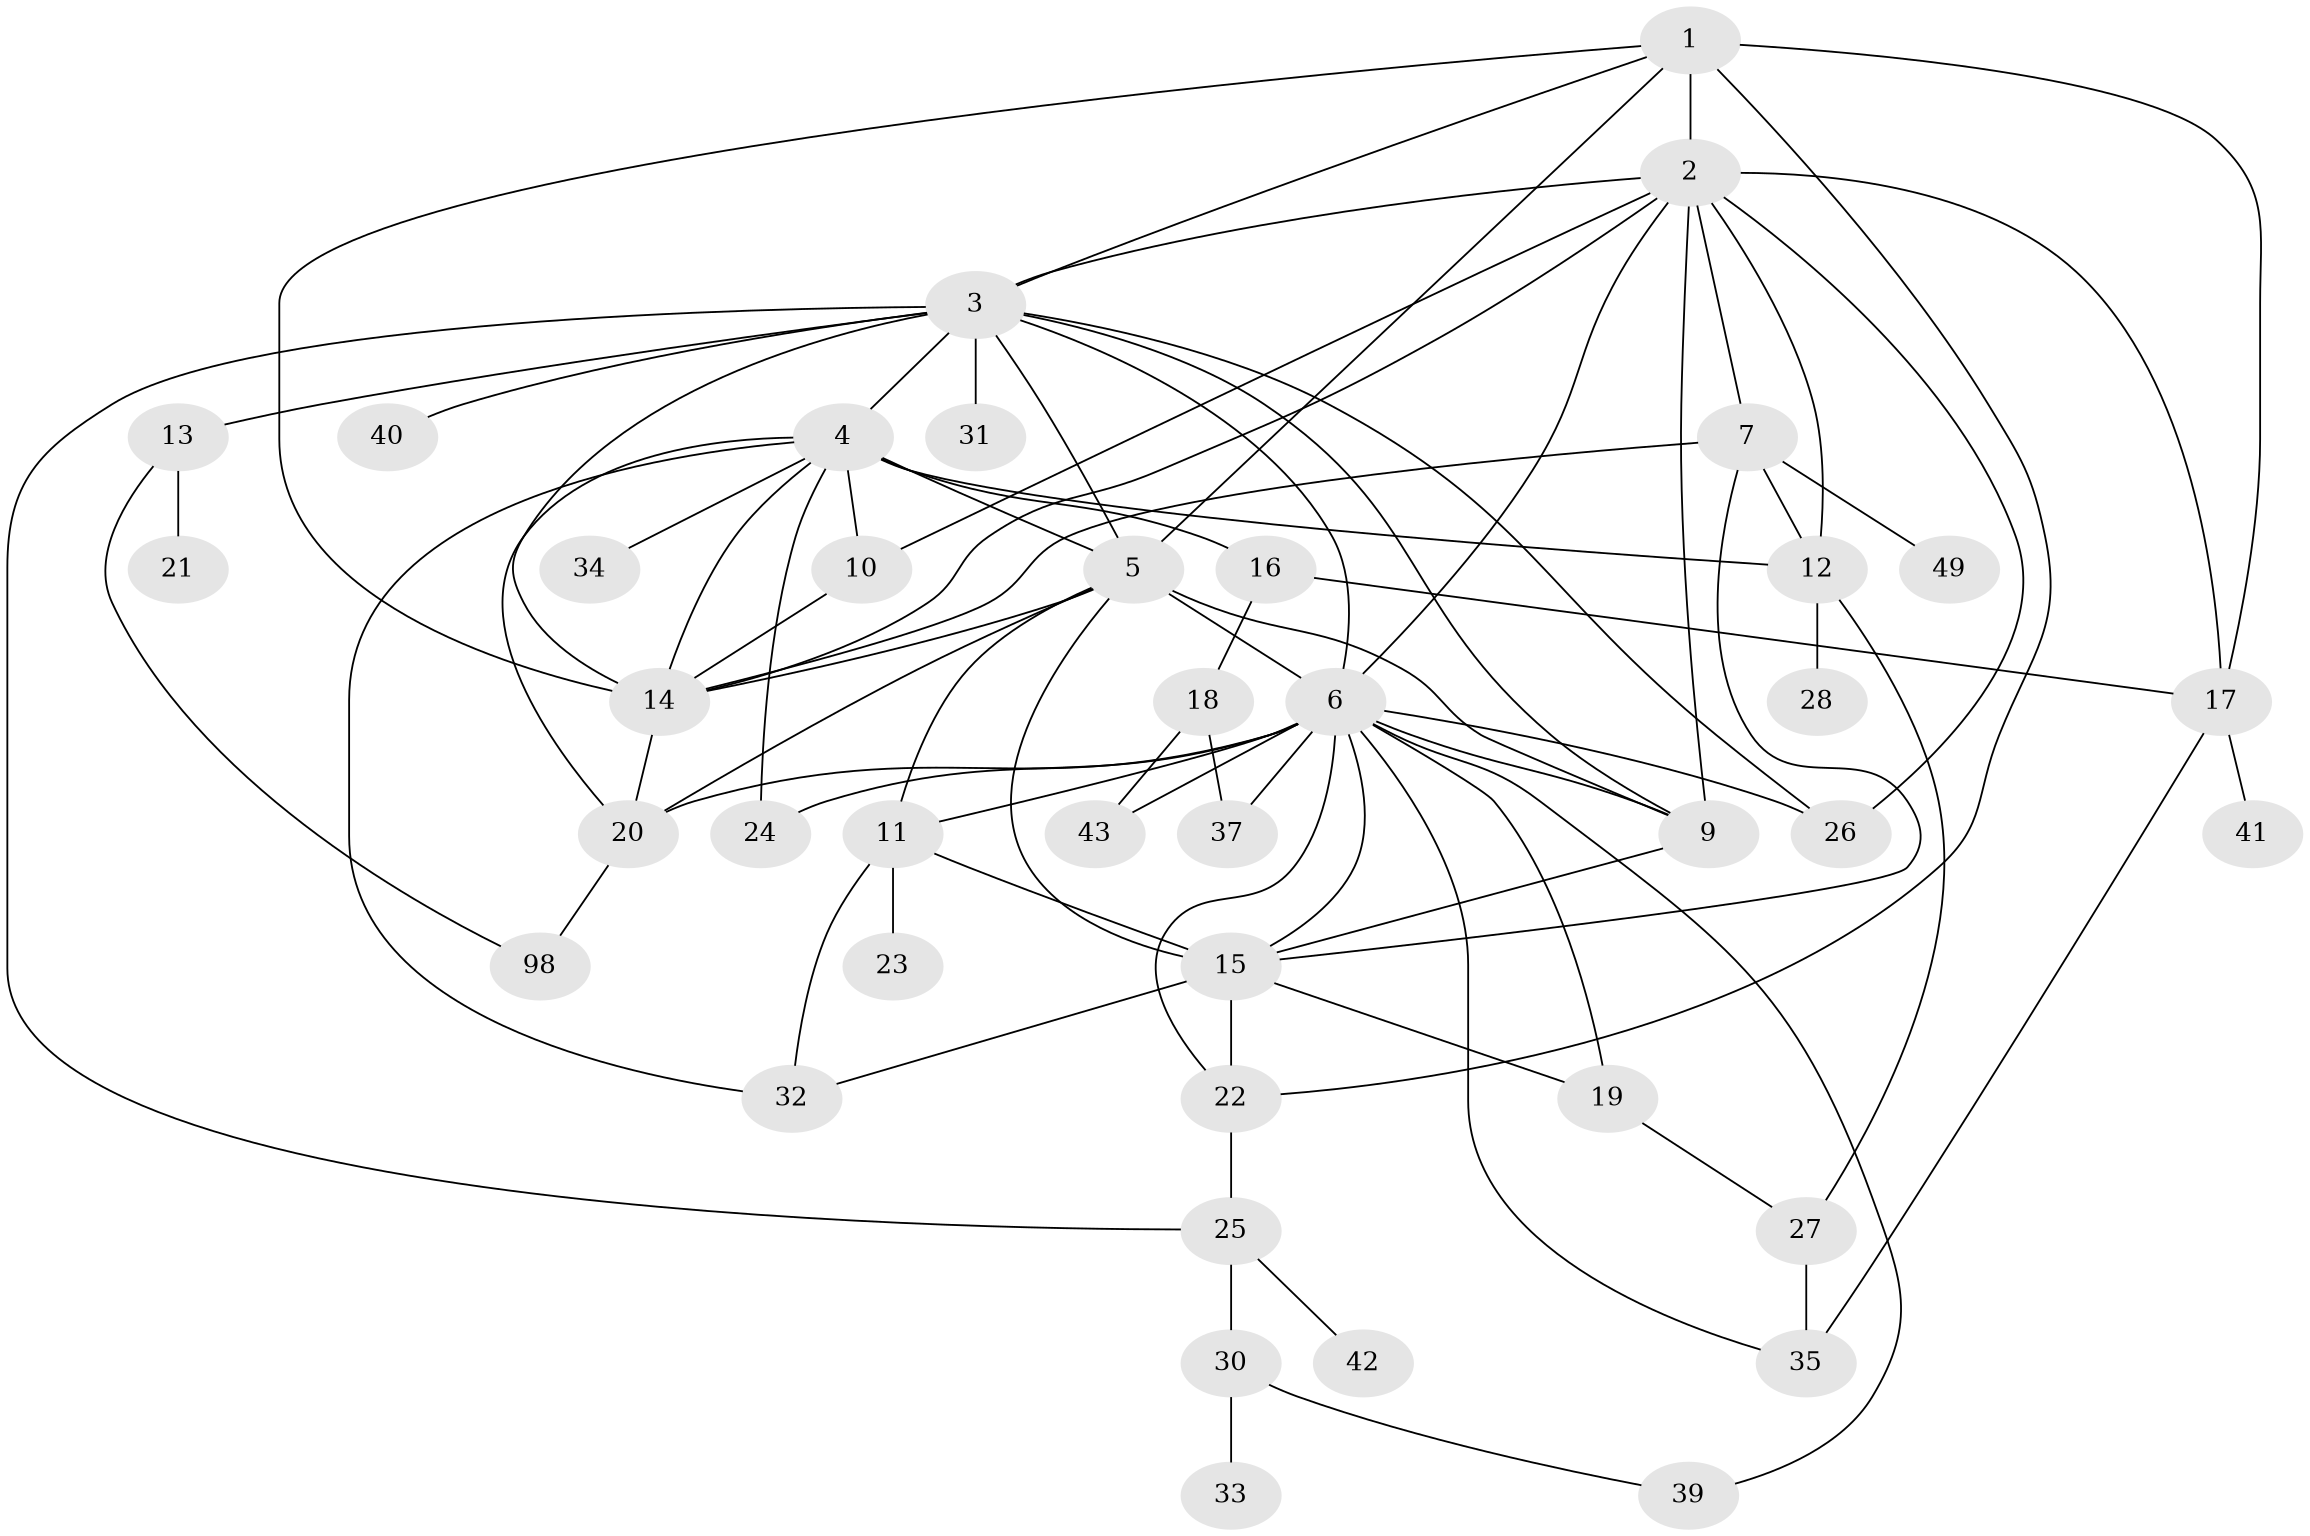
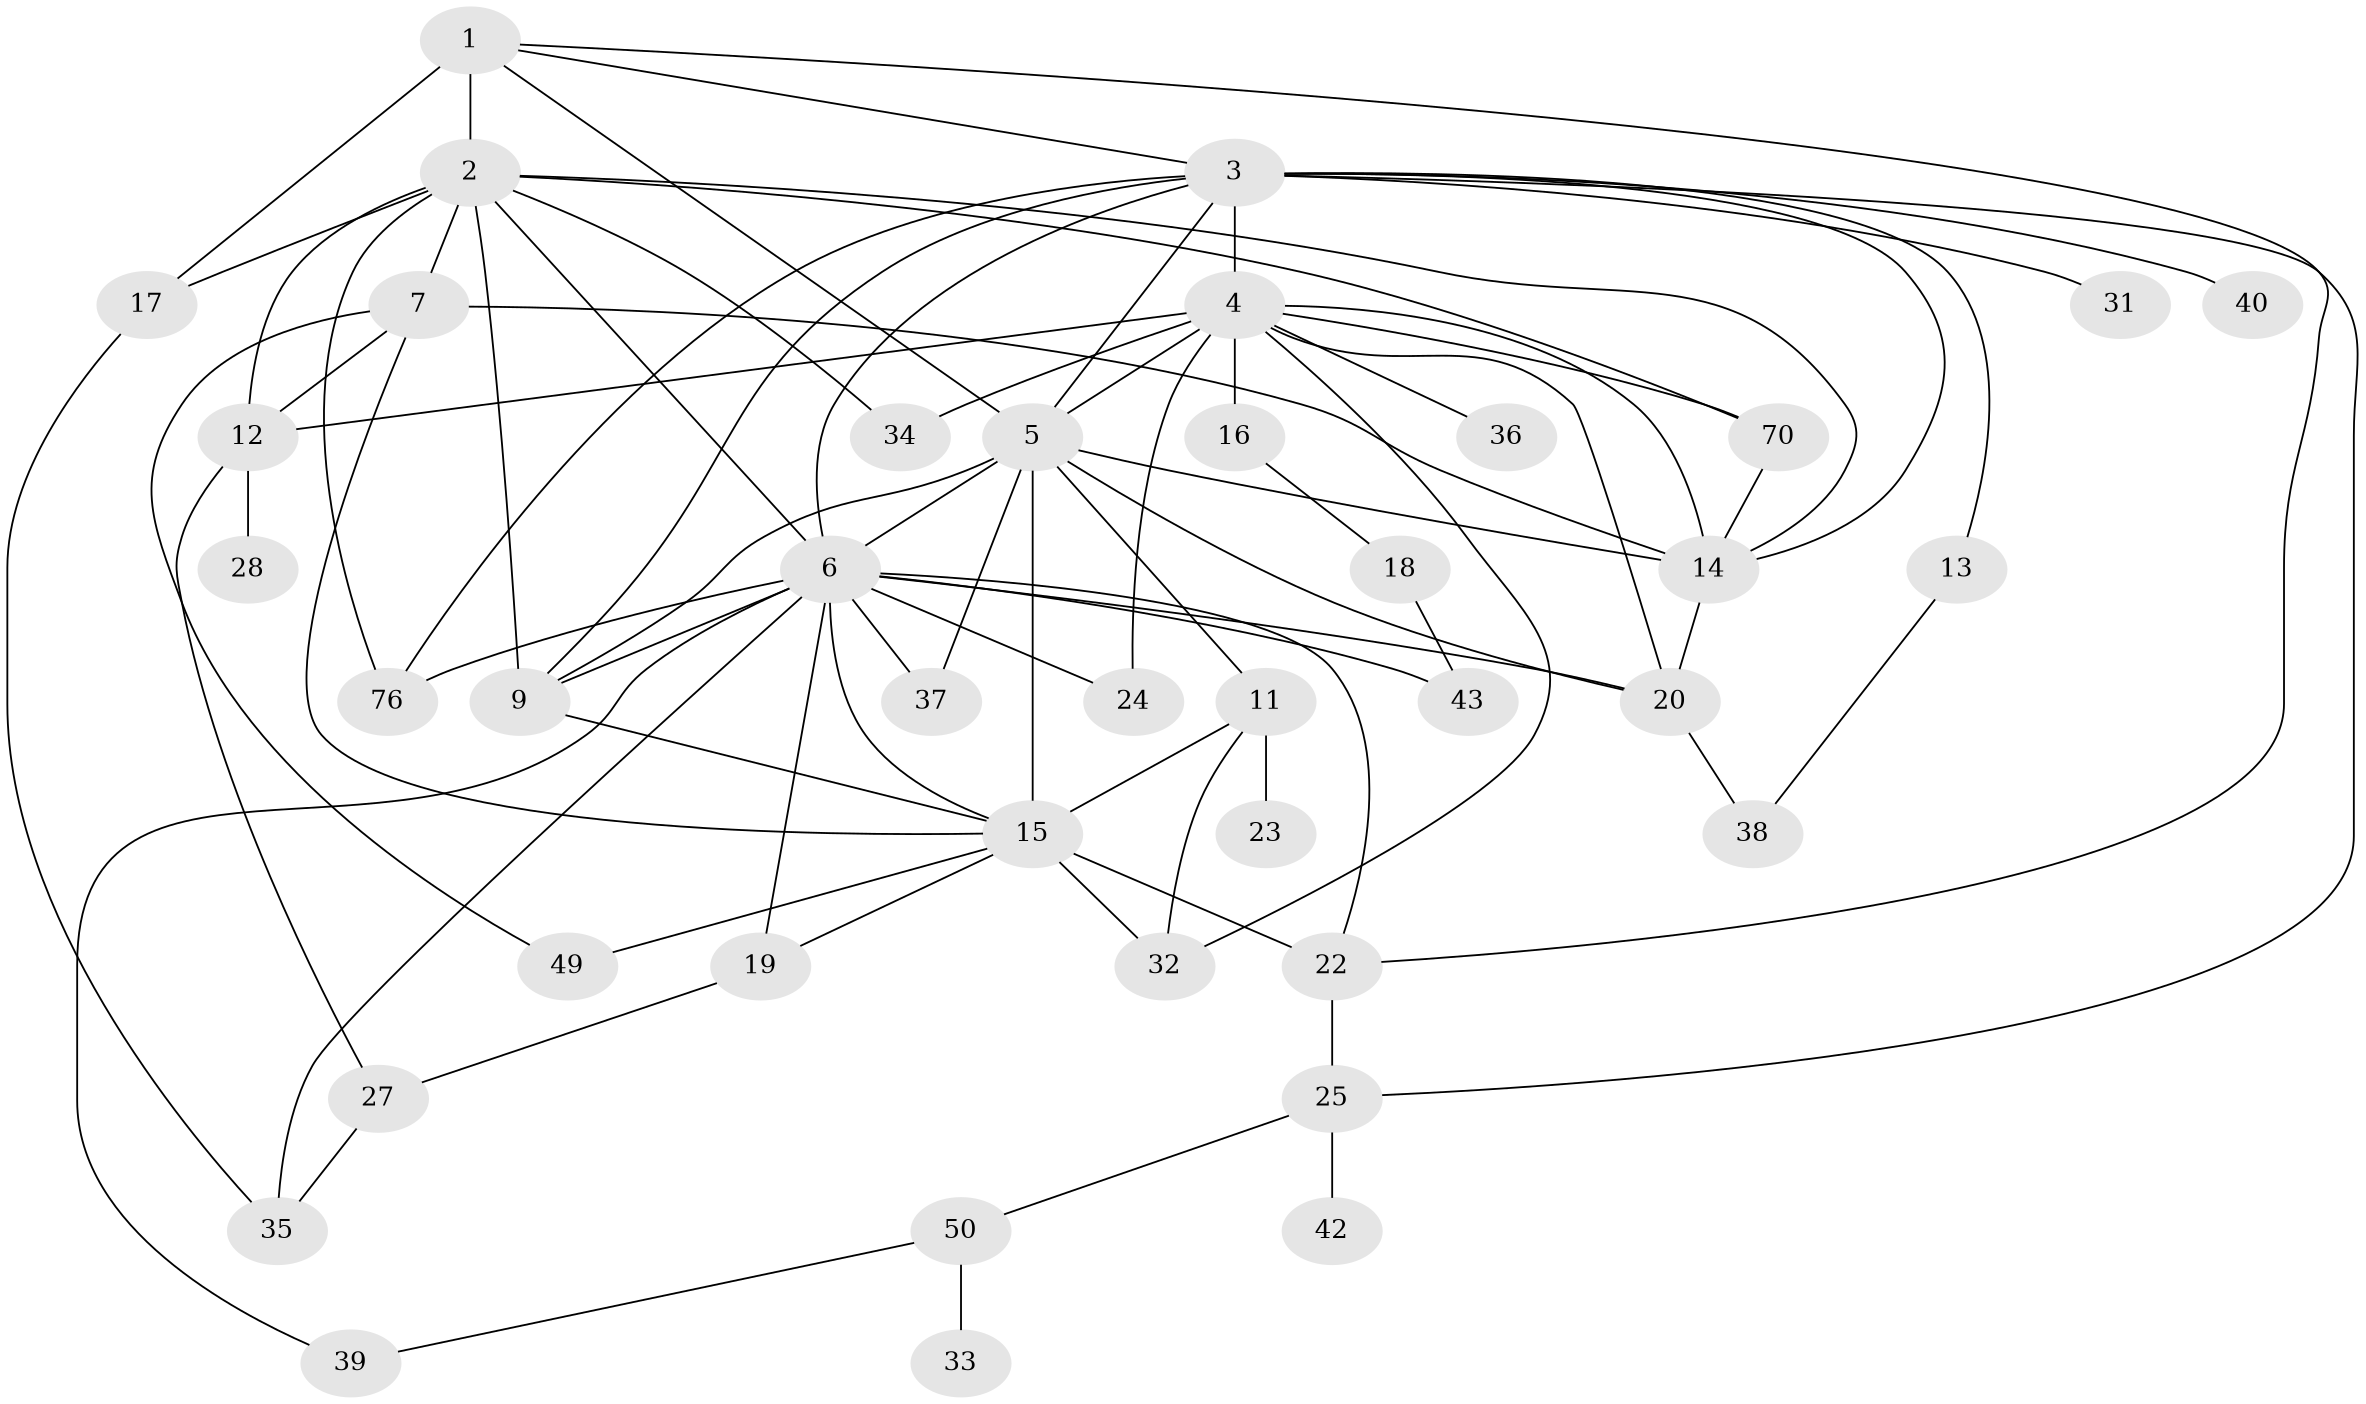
edge "1" -- "14": removed
edge "2" -- "3": now "2" -- "34"
node "36": added
node "21": removed
node "10": label "10" -> "70"
edge "16" -- "17": removed
edge "6" -- "11": removed
edge "18" -- "37": now "5" -- "37"
node "26": label "26" -> "76"
node "41": removed
edge "15" -- "49": added
node "98": label "98" -> "38"
node "30": label "30" -> "50"
